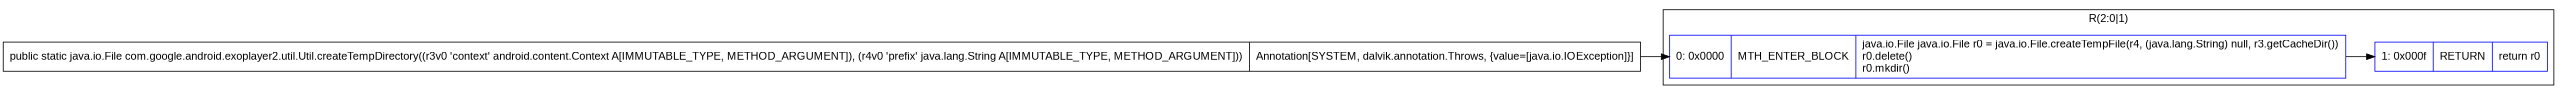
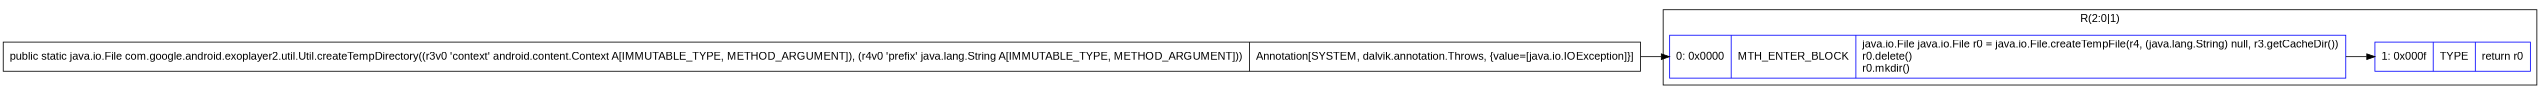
node "1: 0x000f": text "RETURN" -> "TYPE"
